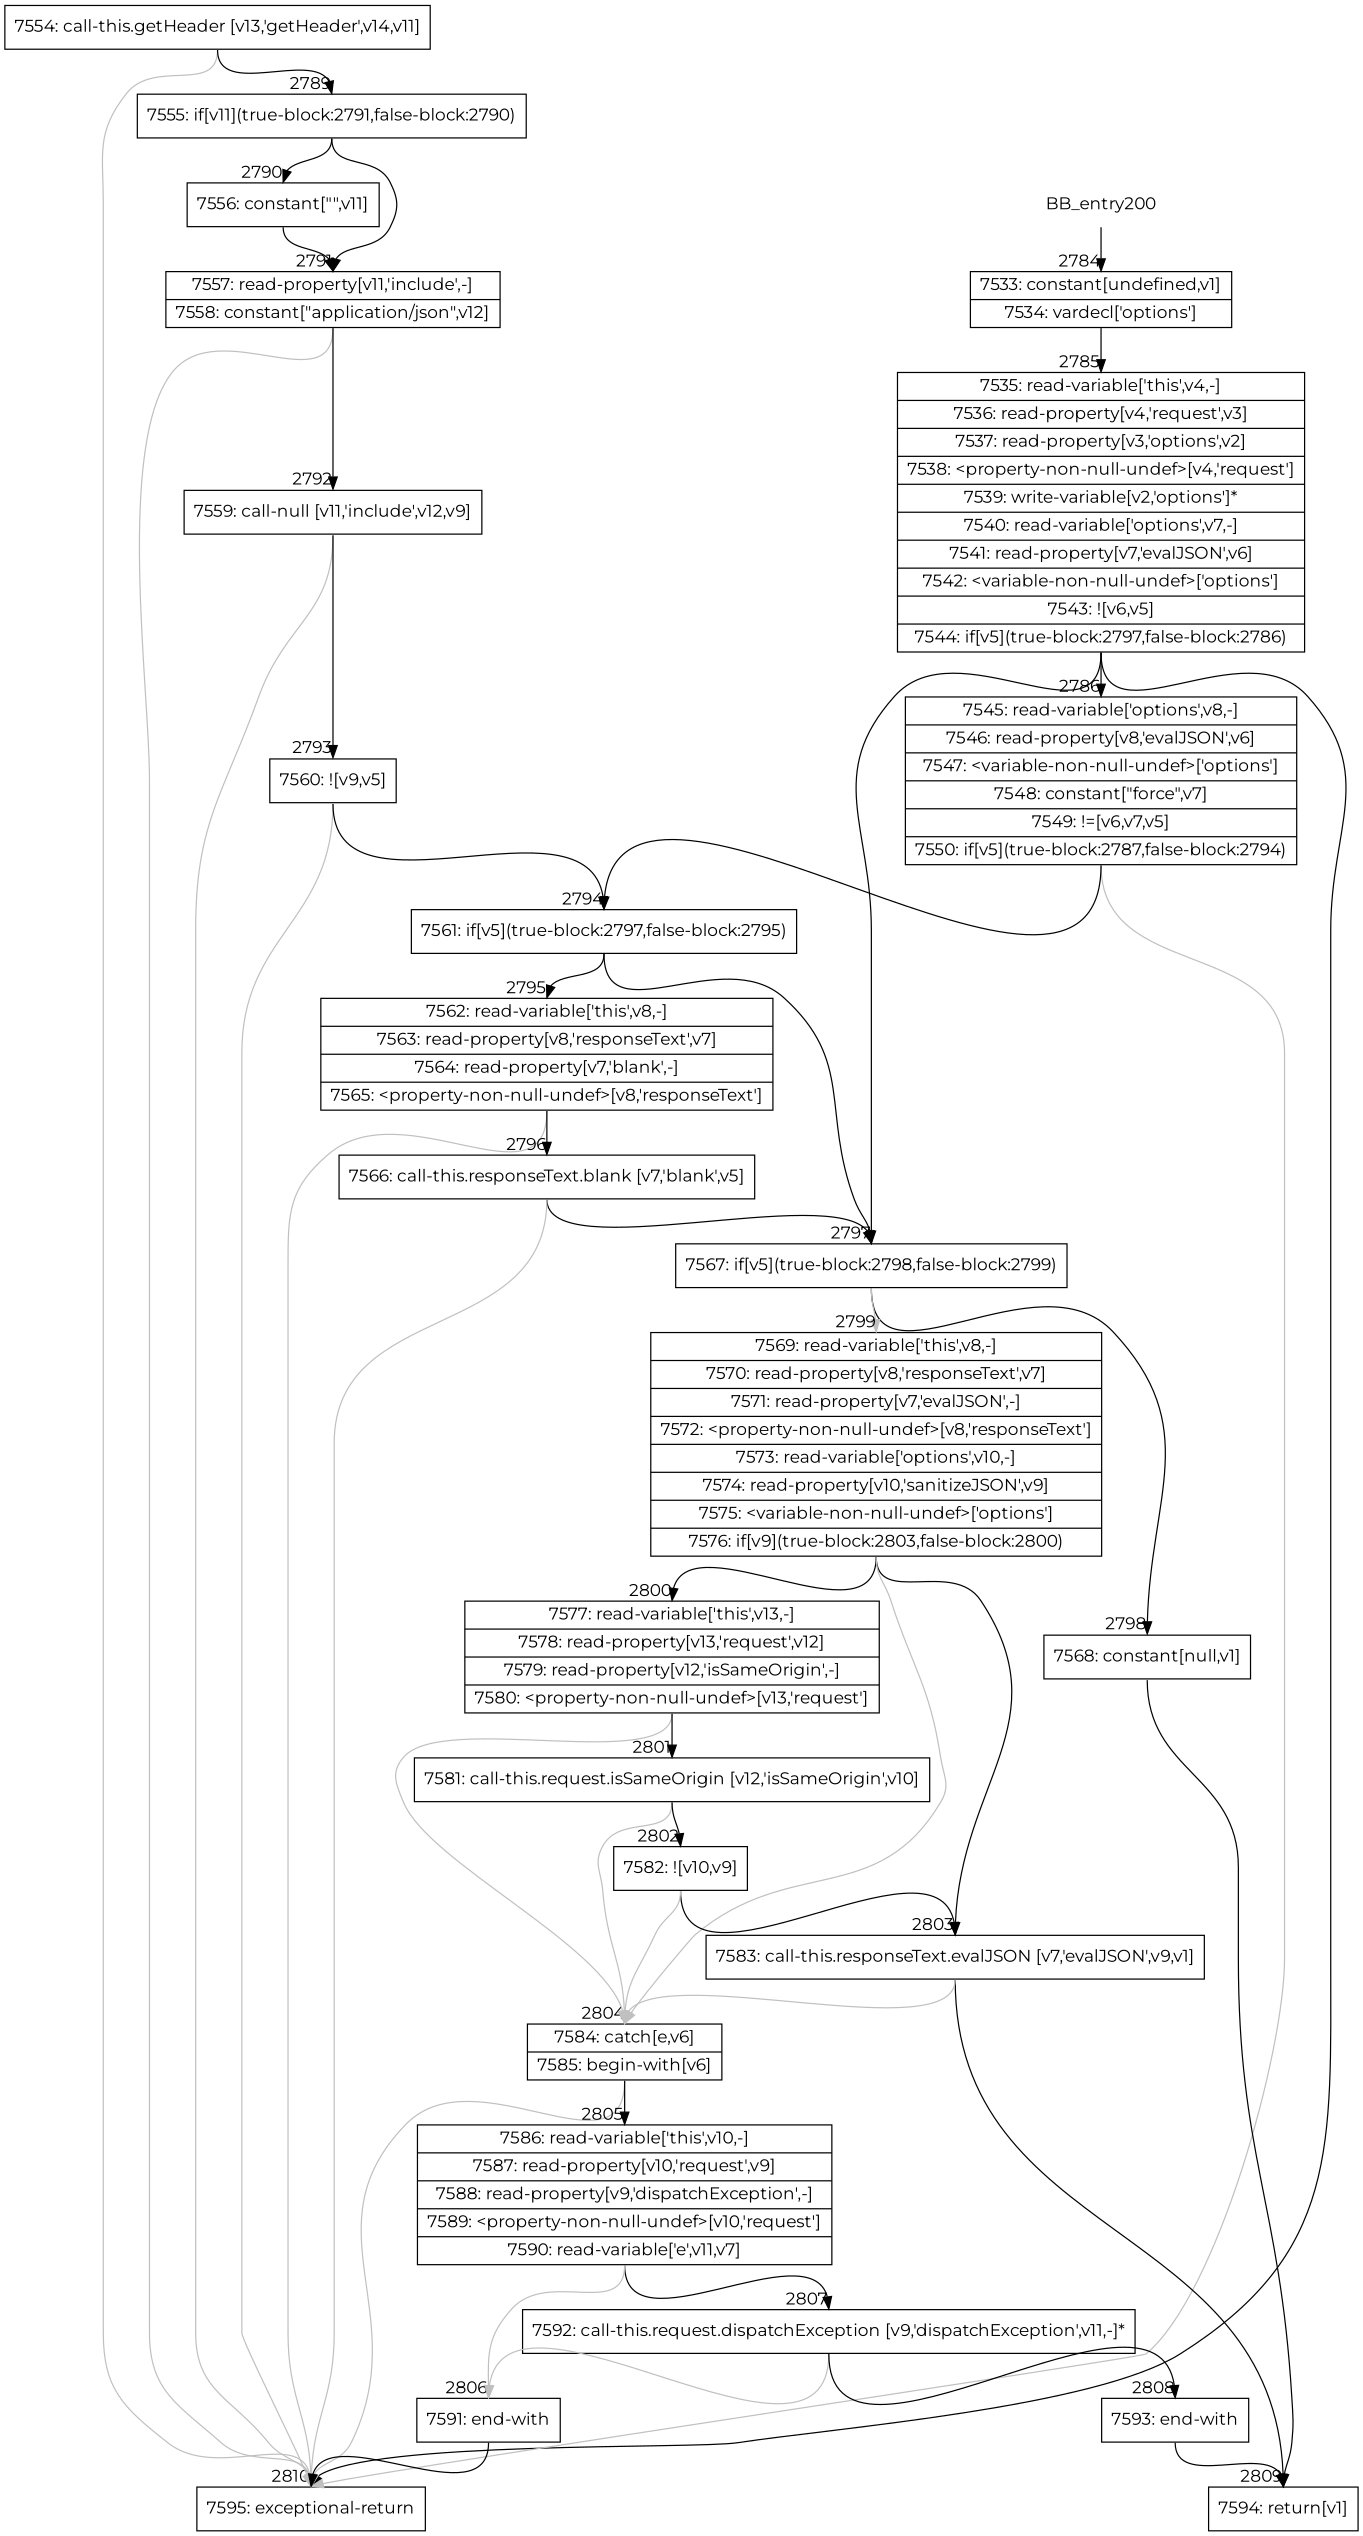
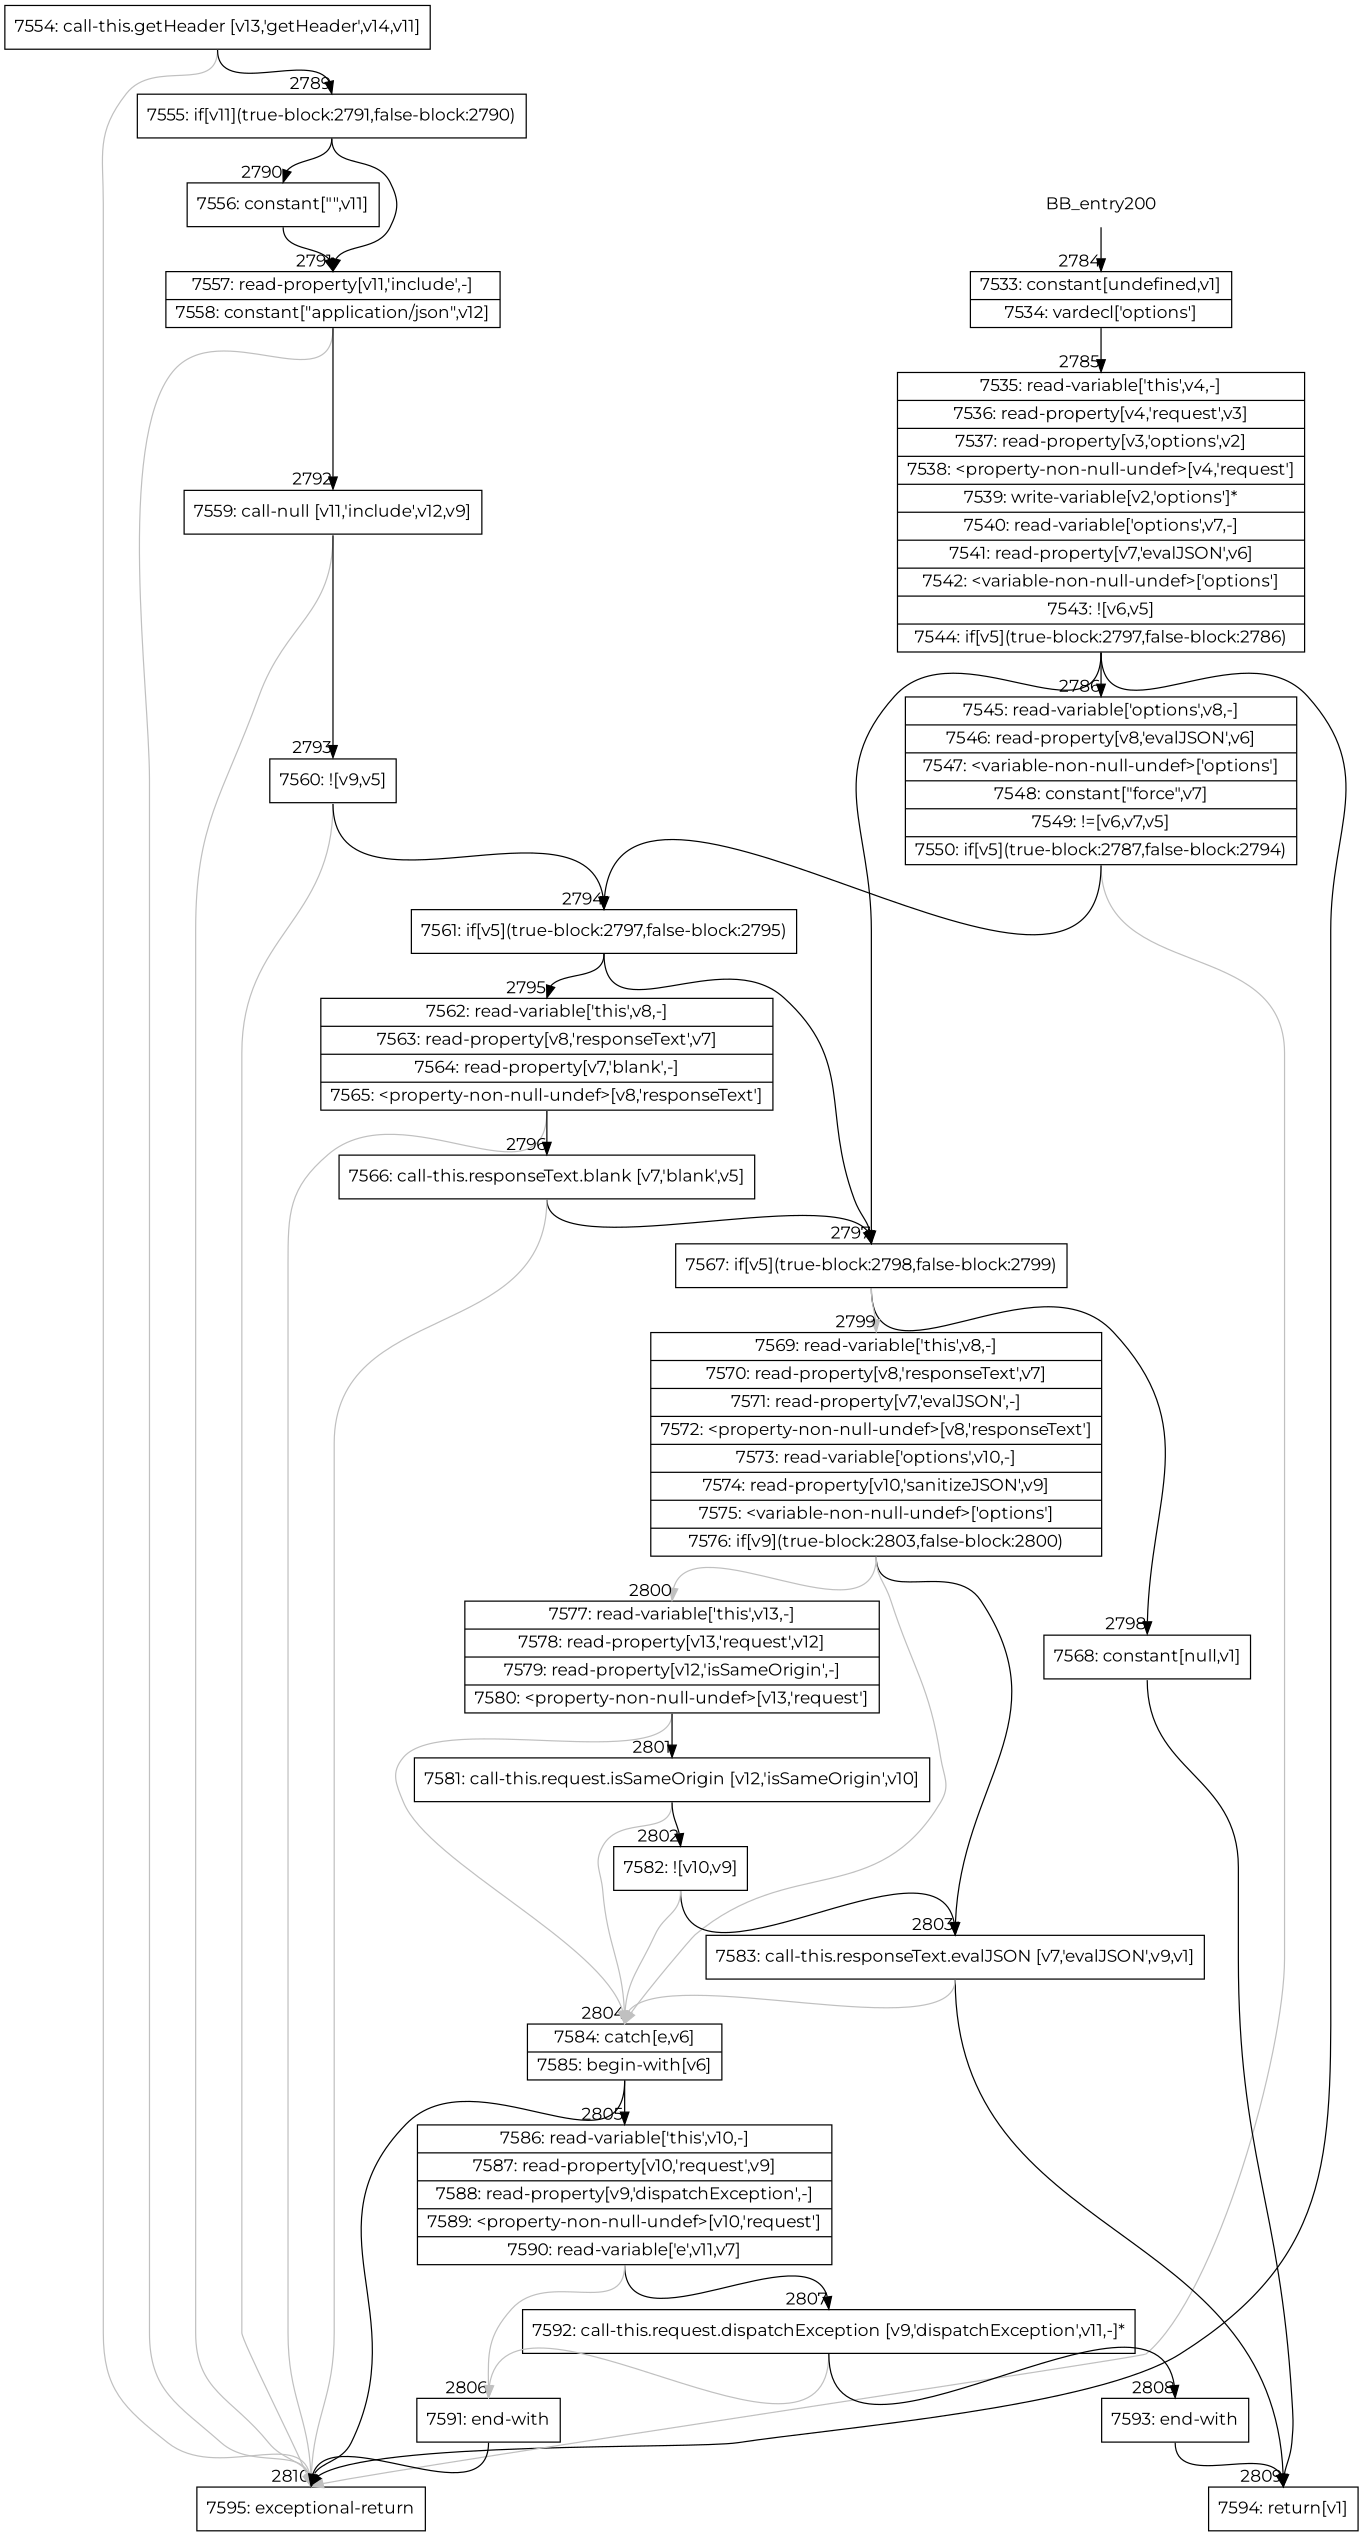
edge "7569: read-variable['this',v8,-]" -> "7577: read-variable['this',v13,-]": color black -> gray
edge "7584: catch[e,v6]" -> "7595: exceptional-return": color gray -> black
